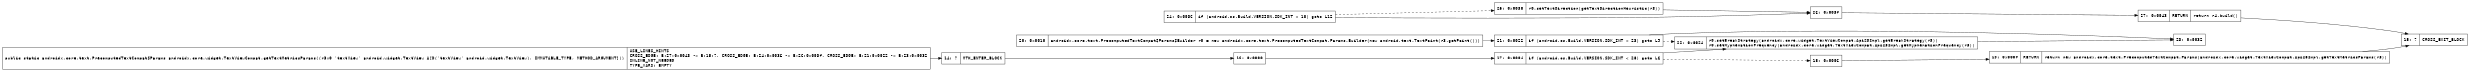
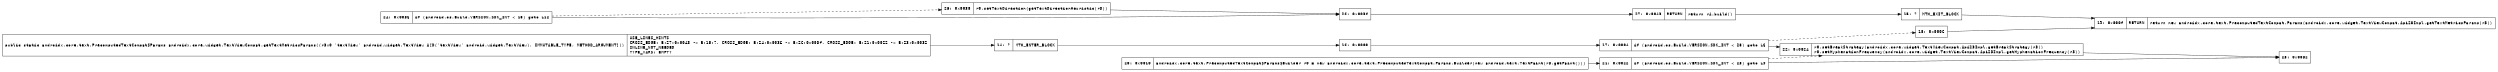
node "15: ?": text "CROSS_EXIT_BLOCK" -> "MTH_EXIT_BLOCK"
edge "19: 0x000f" -> "15: ?": reversed
